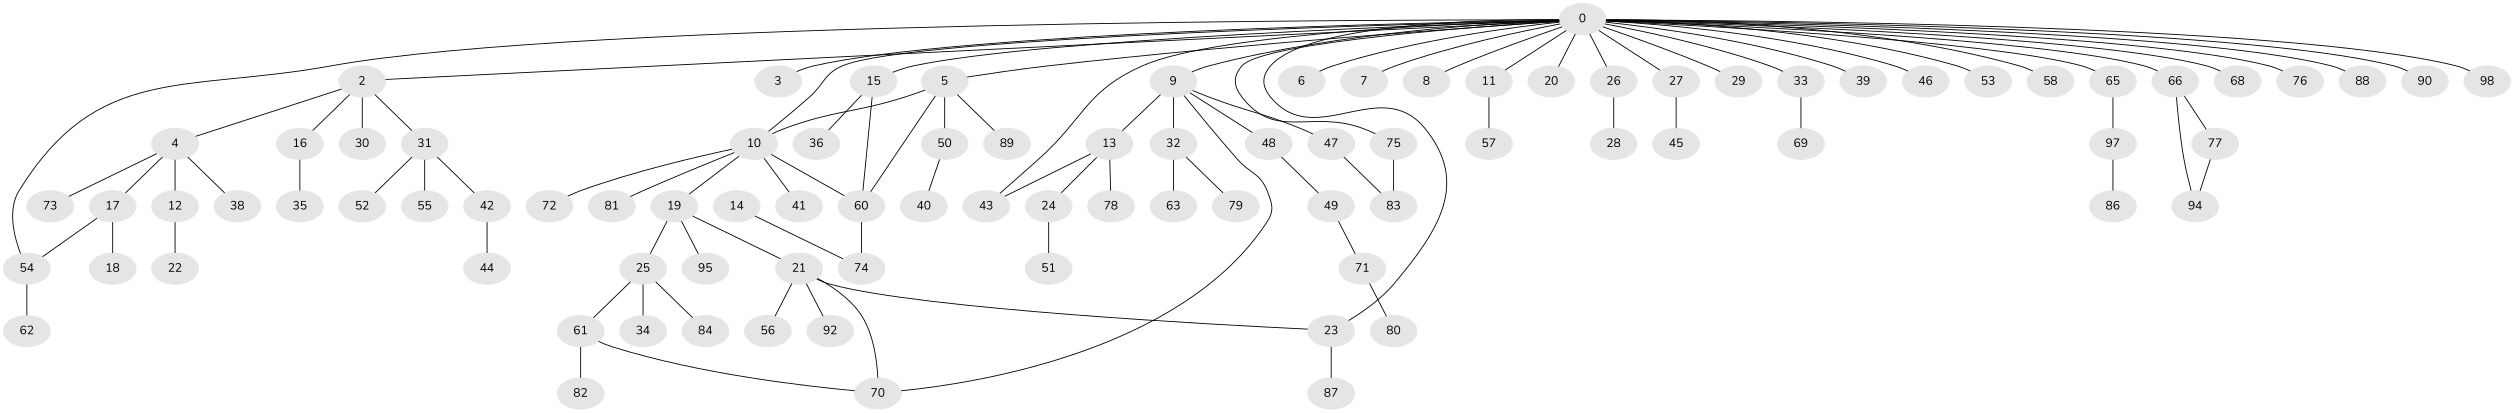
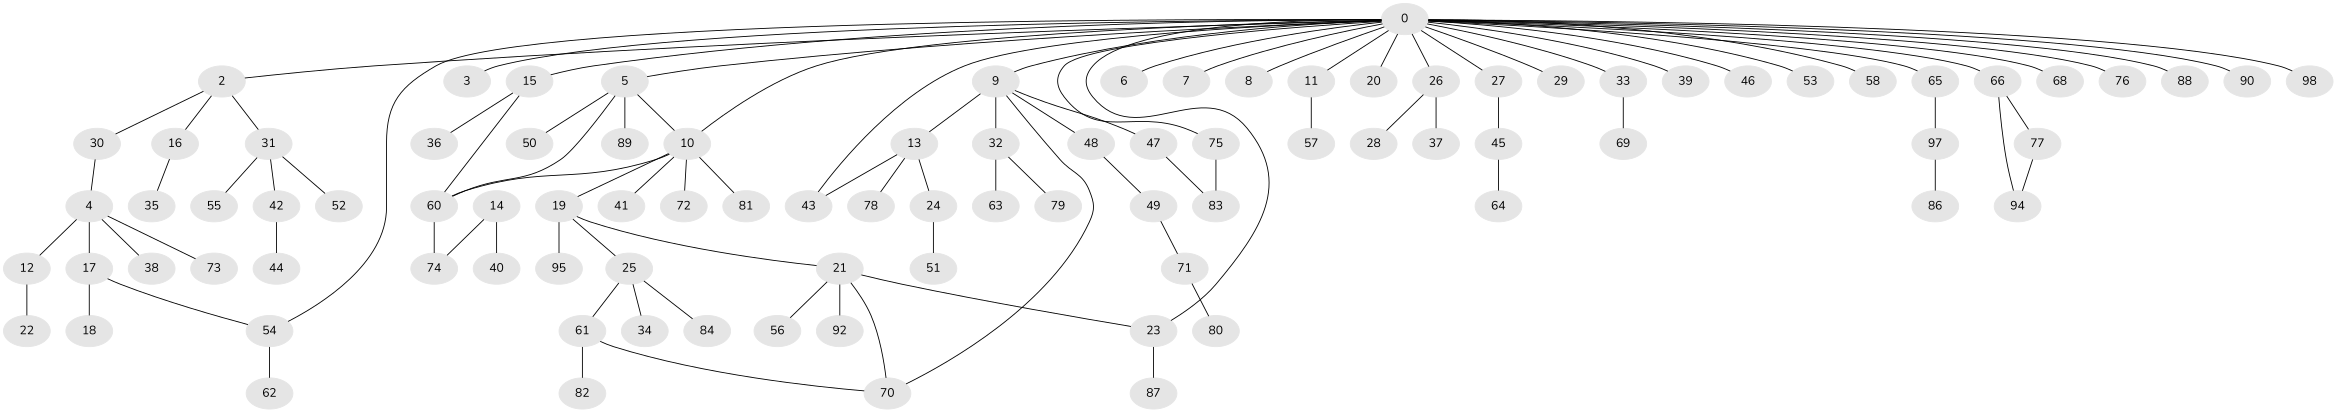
edge "2" -- "4": now "30" -- "4"
node "37": added
edge "50" -- "40": now "14" -- "40"
node "64": added
